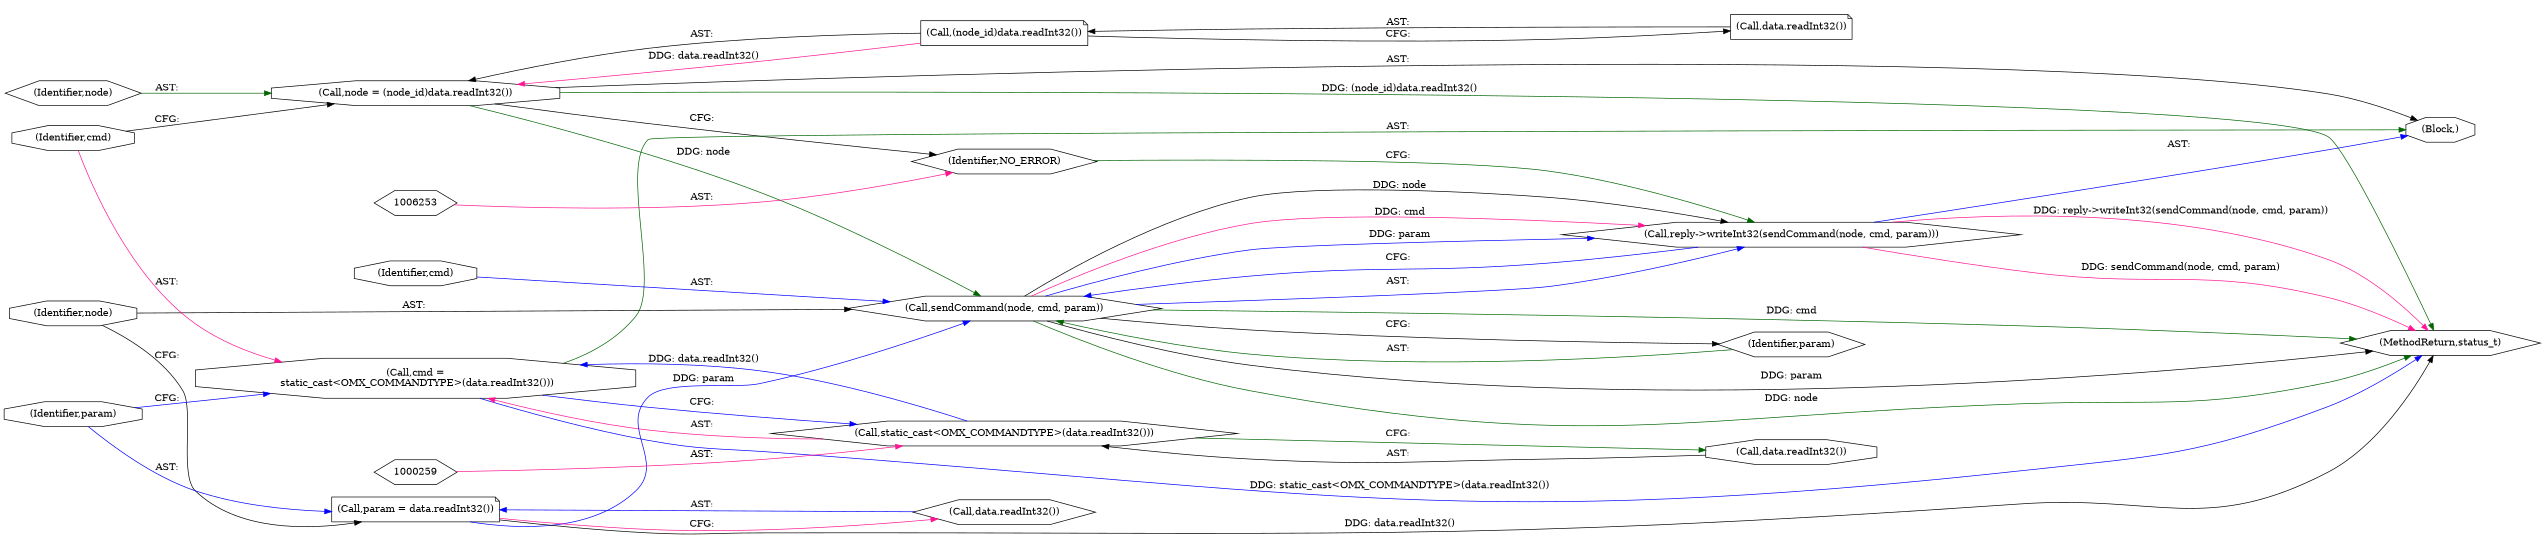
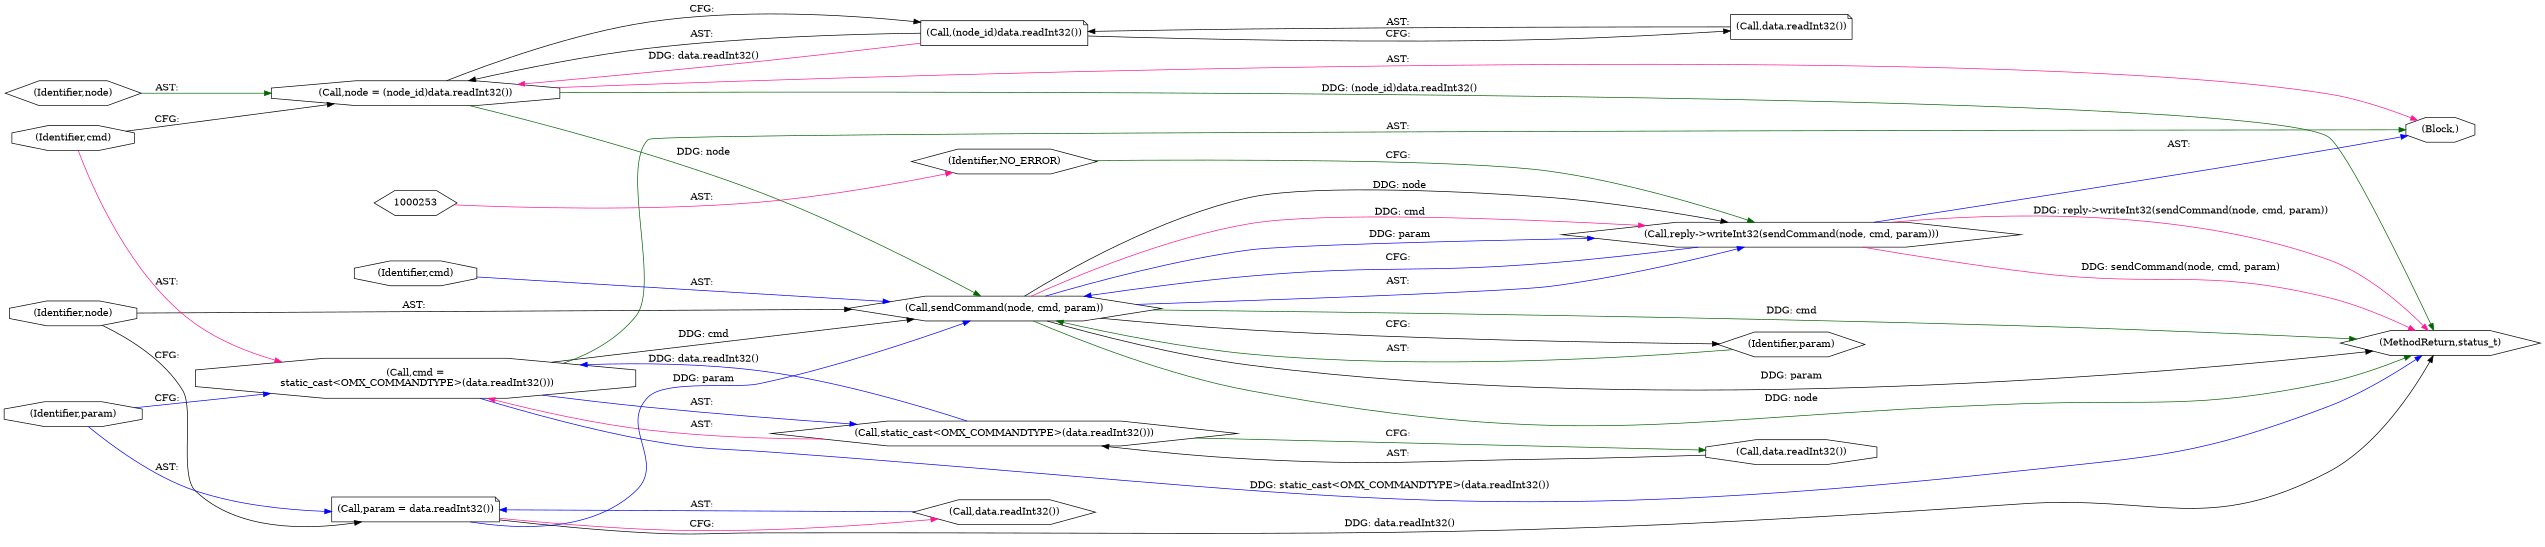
edge "(Call,node = (node_id)data.readInt32())" -> "(Block,)": color black -> deeppink
edge "(Call,node = (node_id)data.readInt32())" -> "(Identifier,NO_ERROR)": now "(Call,node = (node_id)data.readInt32())" -> "(Call,(node_id)data.readInt32())"
node "1006253": label "1006253" -> "1000253"
edge "(Call,cmd = static_cast<OMX_COMMANDTYPE>(data.readInt32()))" -> "(Call,sendCommand(node, cmd, param))": added, label "DDG: cmd"
edge "(Call,cmd = static_cast<OMX_COMMANDTYPE>(data.readInt32()))" -> "(Call,static_cast<OMX_COMMANDTYPE>(data.readInt32()))": label "CFG: " -> "AST: "
node "1000259": removed
